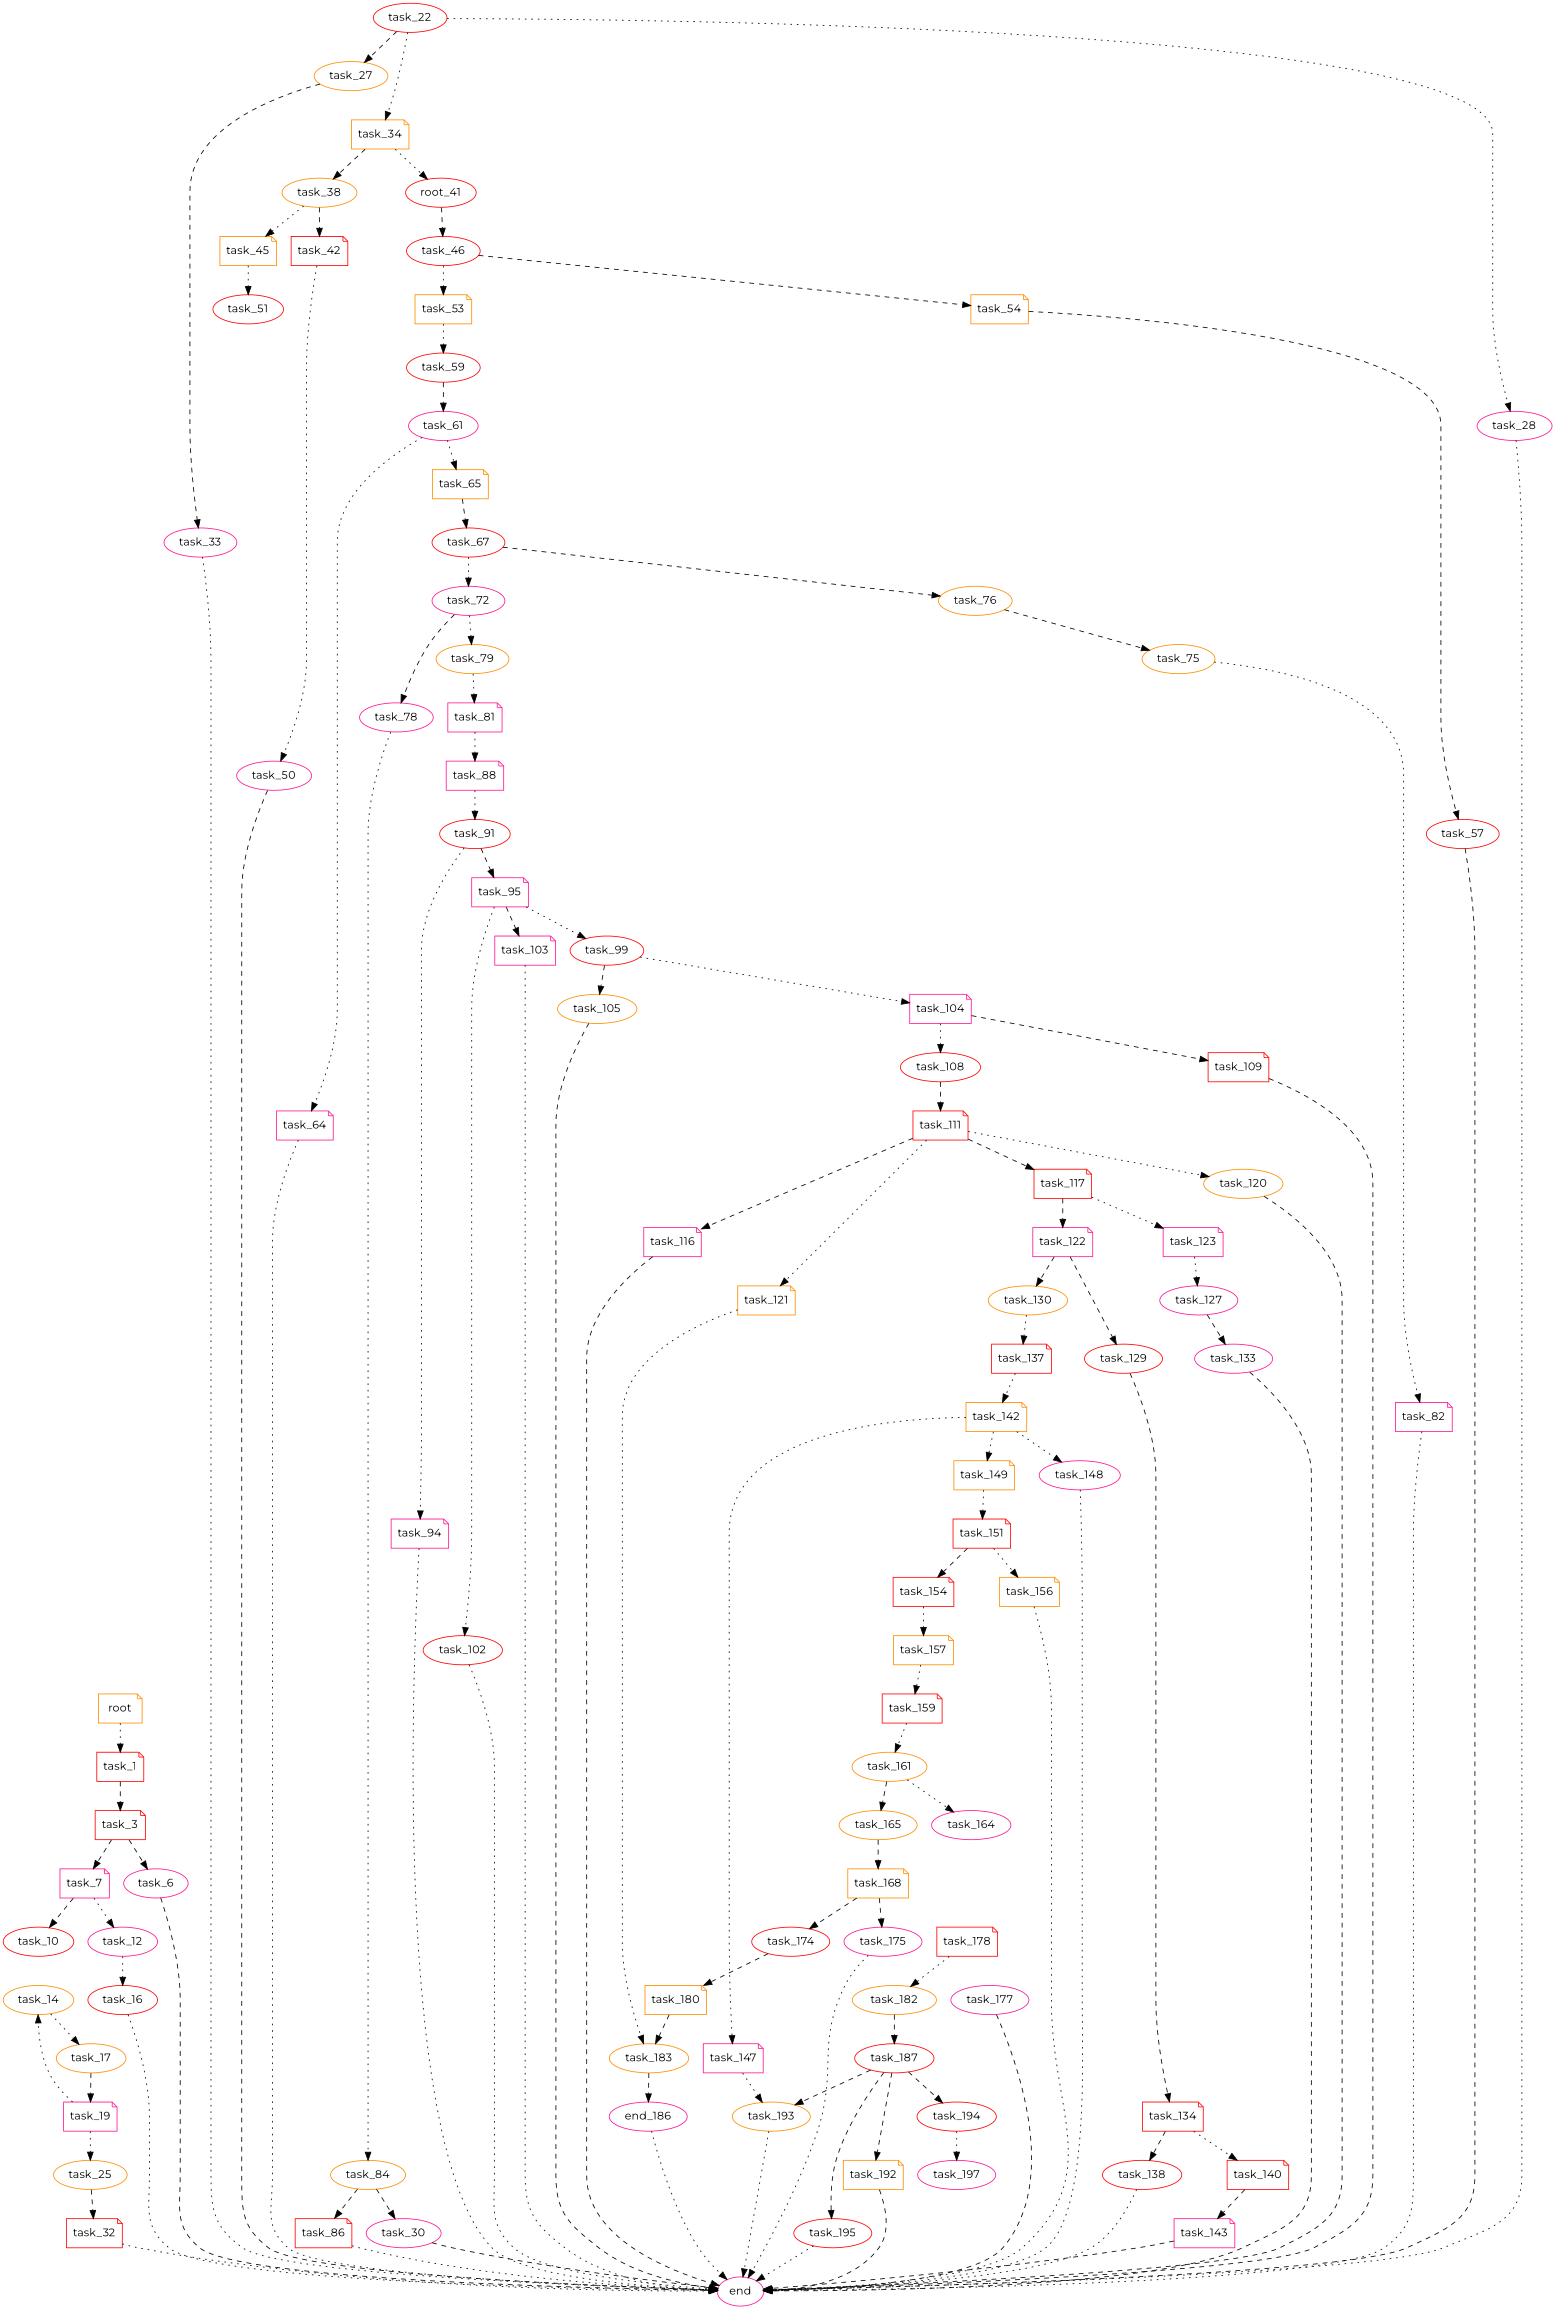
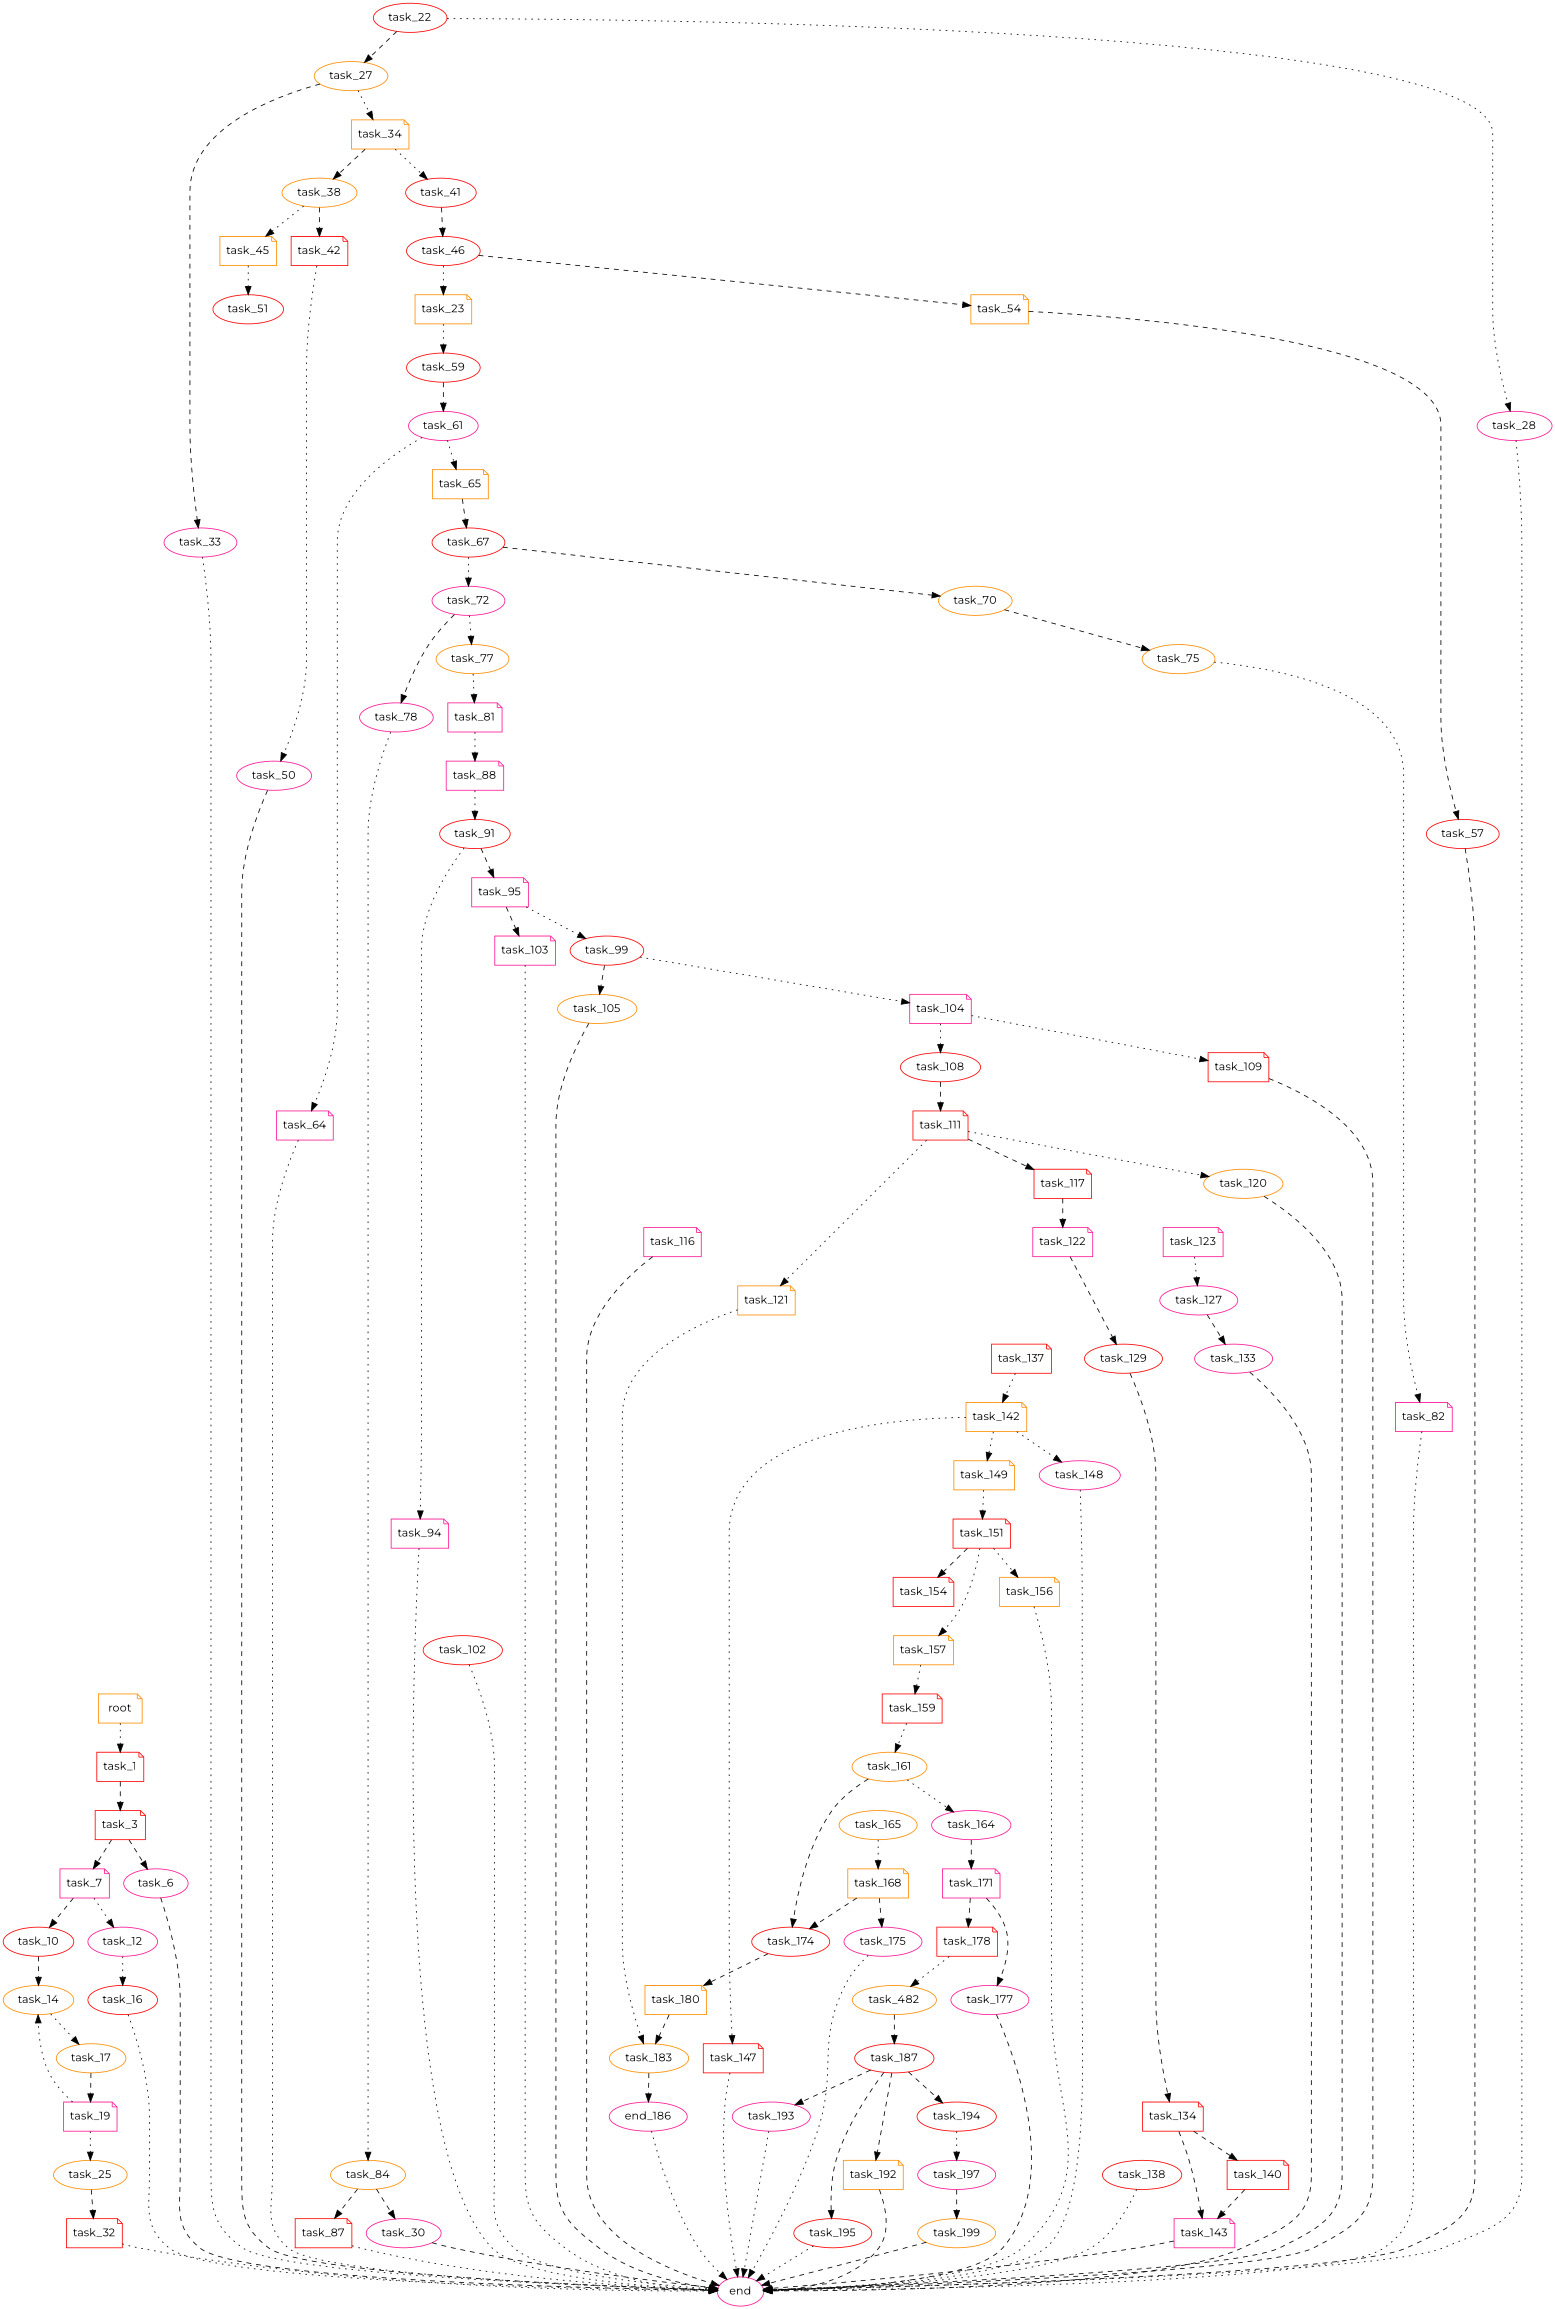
edge "task_22" -> "task_34": now "task_27" -> "task_34"
node "root_41": label "root_41" -> "task_41"
node "task_53": label "task_53" -> "task_23"
node "task_76": label "task_76" -> "task_70"
node "task_79": label "task_79" -> "task_77"
edge "task_104" -> "task_109": style dashed -> dotted
edge "task_111" -> "task_116": removed
edge "task_117" -> "task_123": removed
edge "task_95" -> "task_102": removed
node "task_130": removed
edge "task_154" -> "task_157": now "task_151" -> "task_157"
edge "task_161" -> "task_165": now "task_161" -> "task_174"
edge "task_165" -> "task_168": style dashed -> dotted
node "task_171": added
edge "task_10" -> "task_14": added
node "task_182": label "task_182" -> "task_482"
node "task_147": color deeppink -> red
edge "task_147" -> "task_193": now "task_147" -> "end"
node "task_193": color darkorange -> deeppink
edge "task_134" -> "task_138": now "task_134" -> "task_143"
edge "task_134" -> "task_140": style dotted -> dashed
node "task_86": label "task_86" -> "task_87"
node "task_199": added
